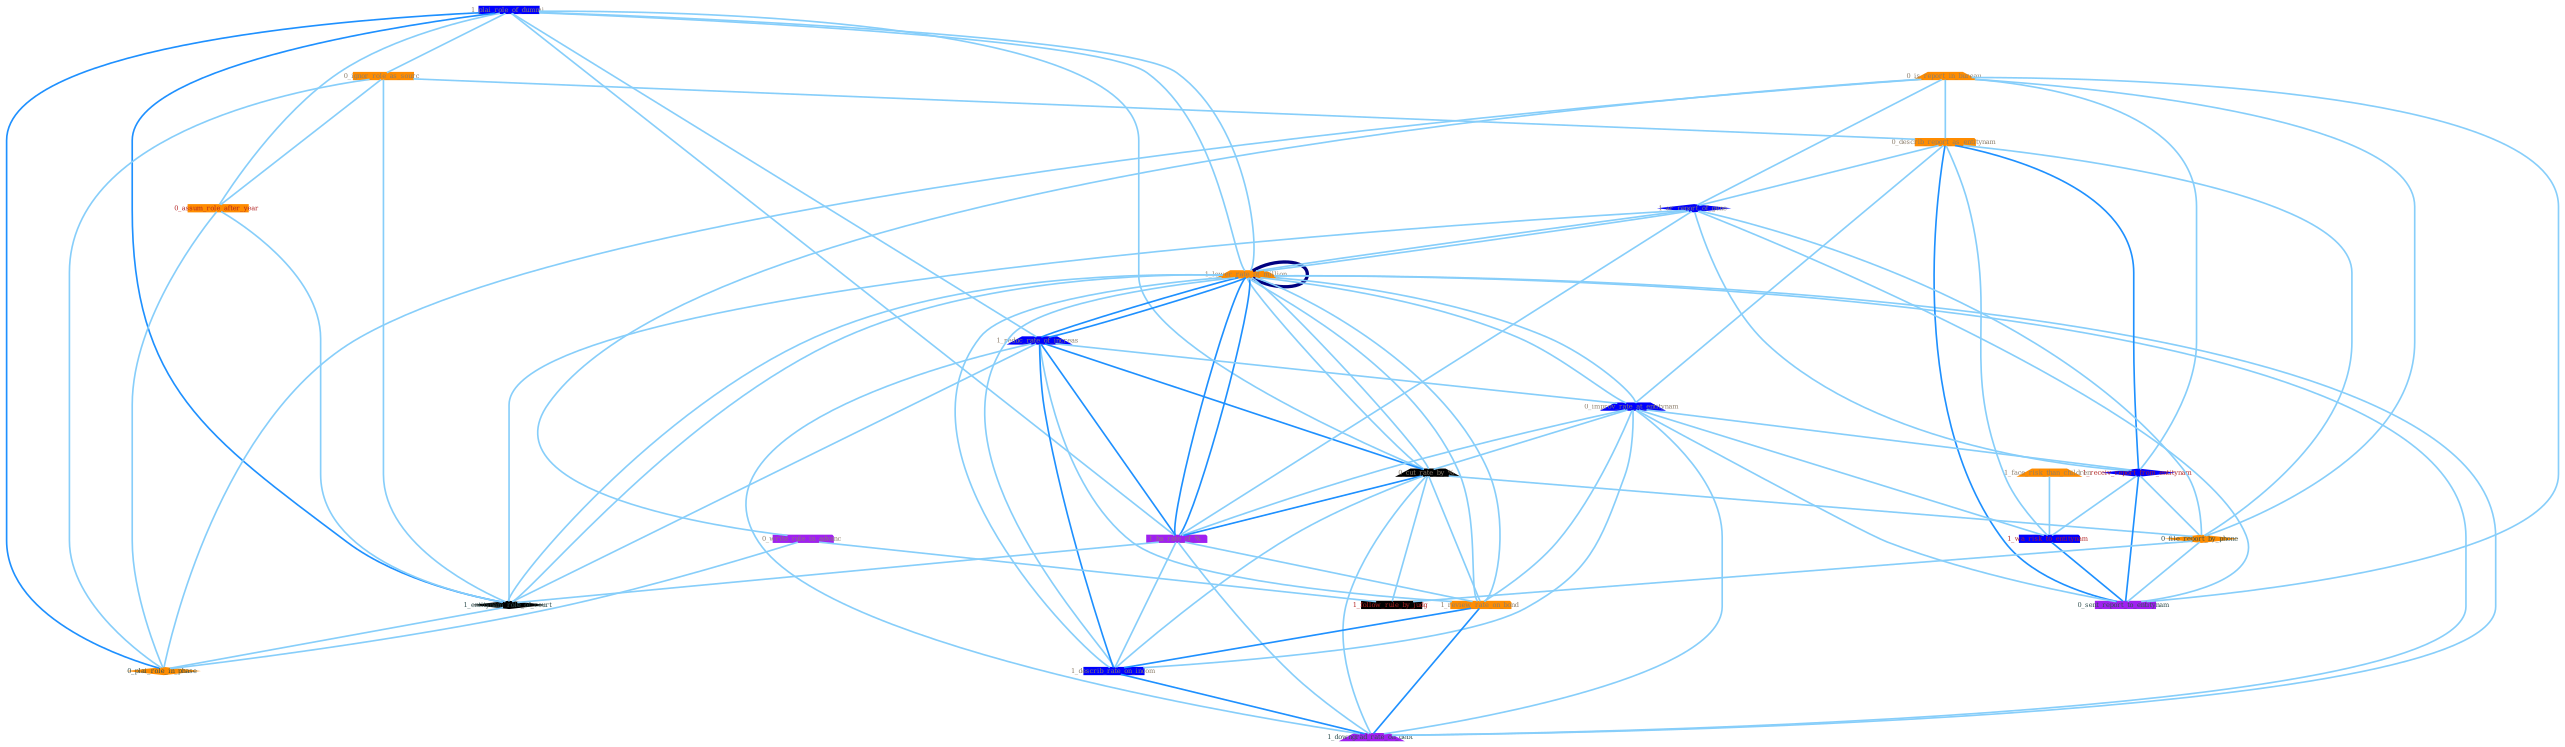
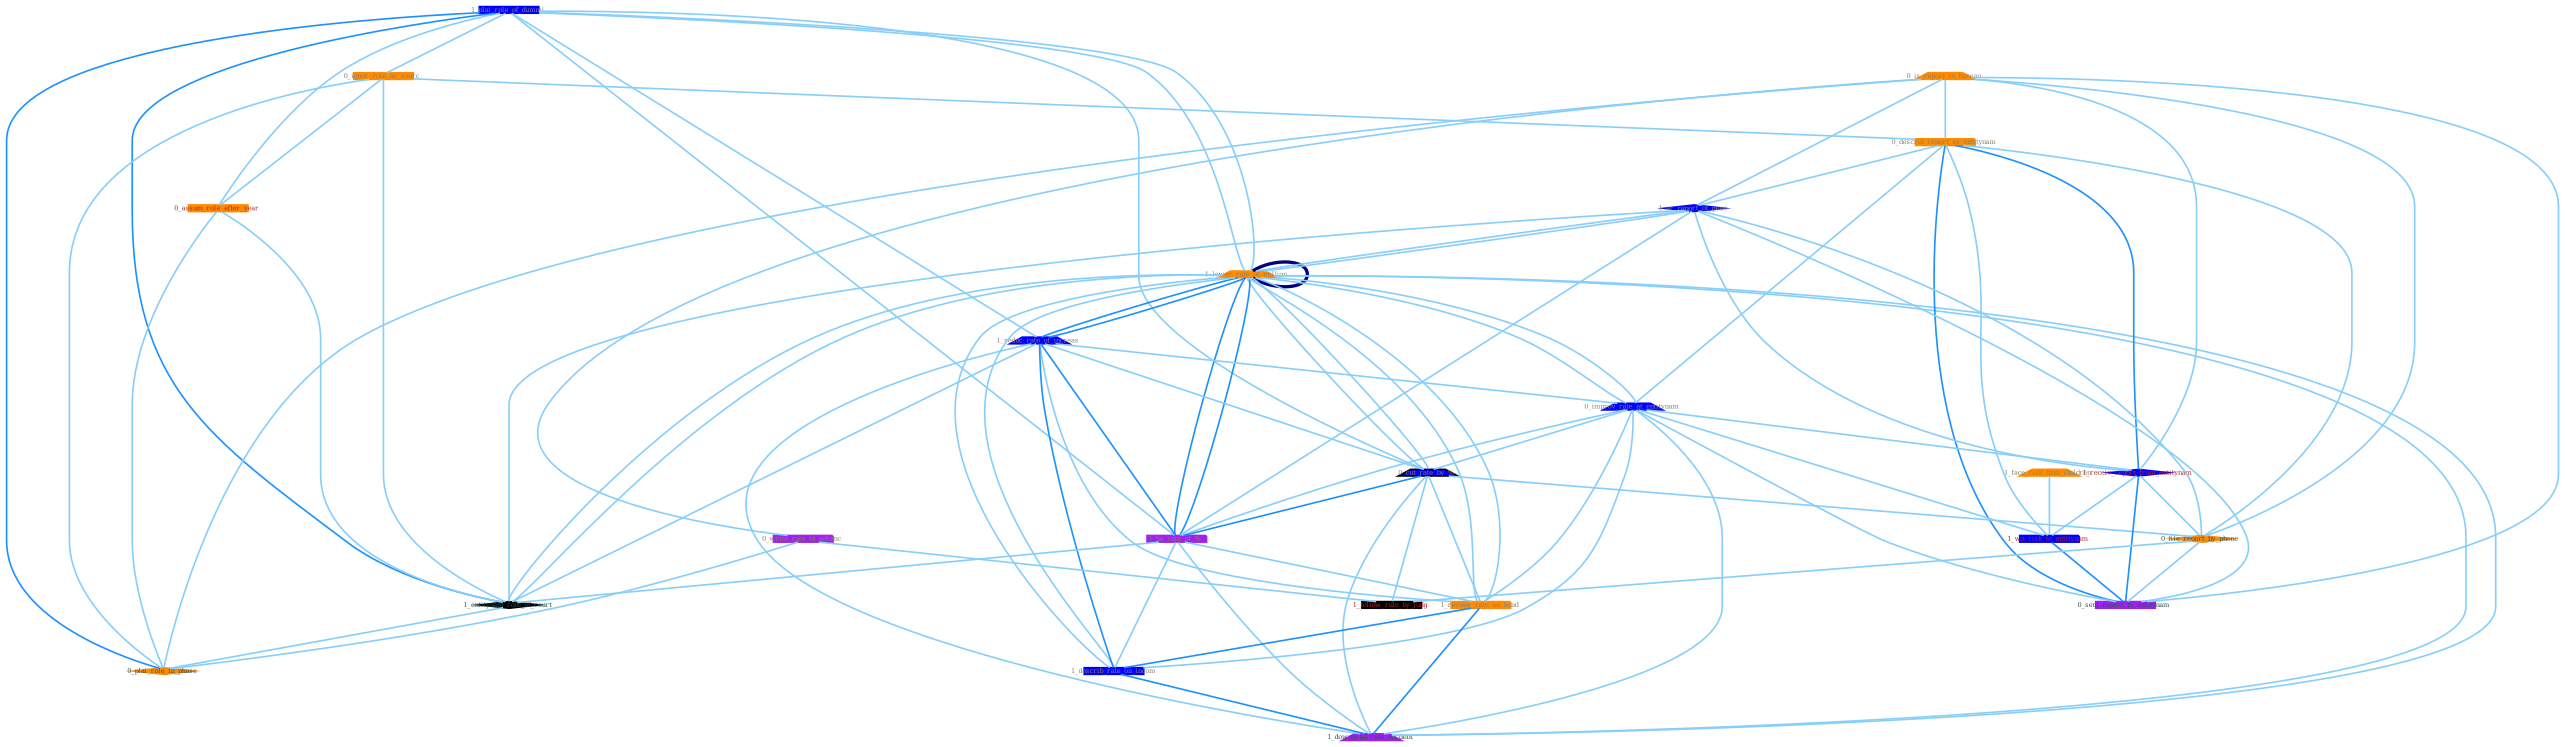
edge "1_reduc_rate_of_increas" -- "0_cut_rate_by_%": color #1e90ff -> #87cefa
node "0_cut_rate_by_%": fillcolor black -> blue
edge "0_cut_rate_by_%" -- "1_describ_rate_on_incom": removed
